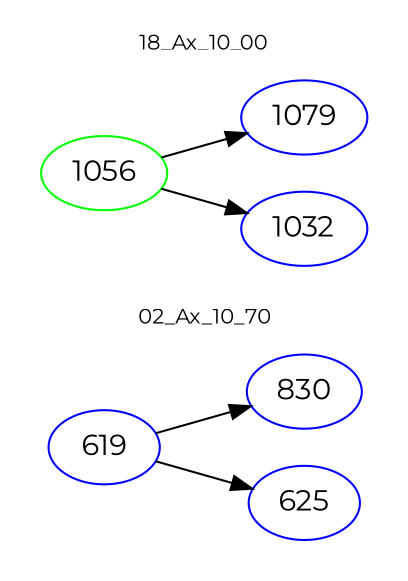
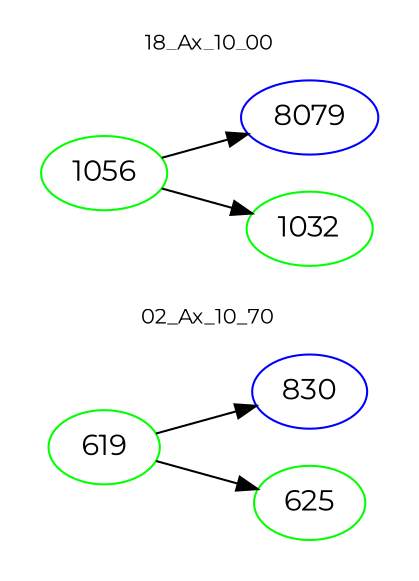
node "1079": label "1079" -> "8079"
node "1032": color blue -> green
node "619": color blue -> green
node "625": color blue -> green
